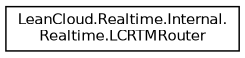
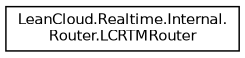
node "LeanCloud.Realtime.Internal. Realtime.LCRTMRouter": label "LeanCloud.Realtime.Internal. Realtime.LCRTMRouter" -> "LeanCloud.Realtime.Internal. Router.LCRTMRouter"
